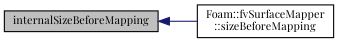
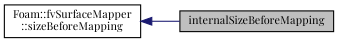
edge "Foam::fvSurfaceMapper ::sizeBeforeMapping" -> "internalSizeBeforeMapping": reversed
